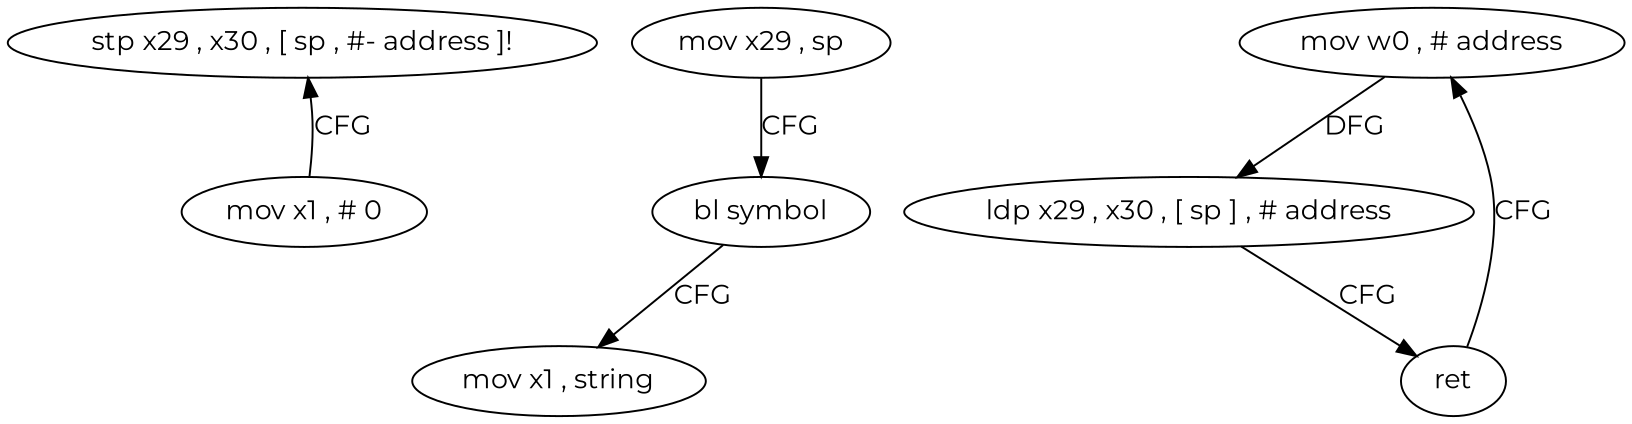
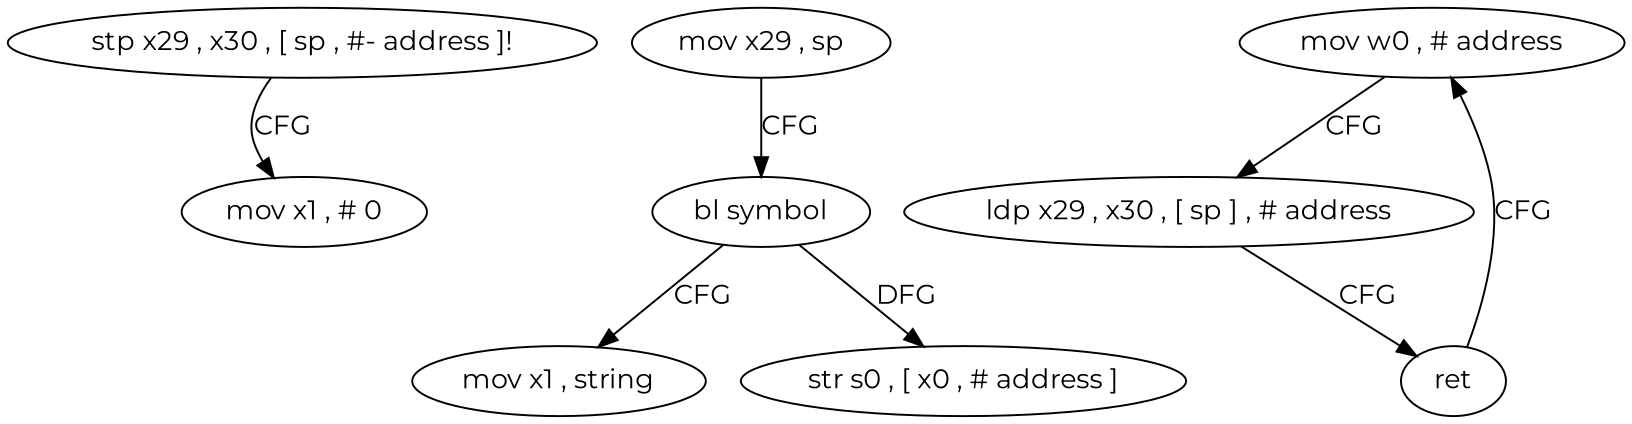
edge "mov w0 , # address" -> "ldp x29 , x30 , [ sp ] , # address": label "DFG" -> "CFG"
edge "mov x1 , # 0" -> "stp x29 , x30 , [ sp , #- address ]!": reversed
node "str s0 , [ x0 , # address ]": added
